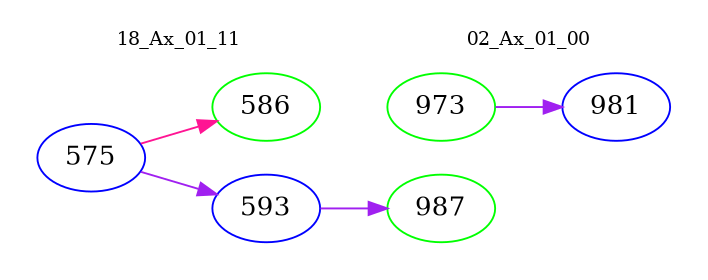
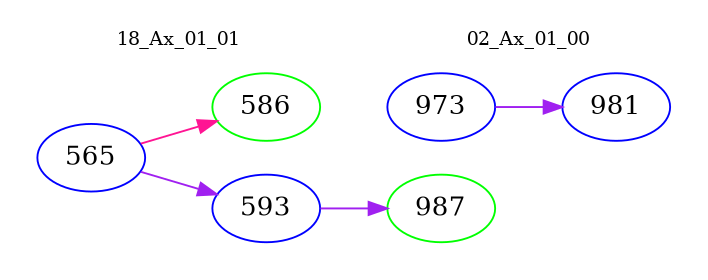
cluster "18_Ax_01_11": label "18_Ax_01_11" -> "18_Ax_01_01"
node "973": color green -> blue
node "575": label "575" -> "565"
